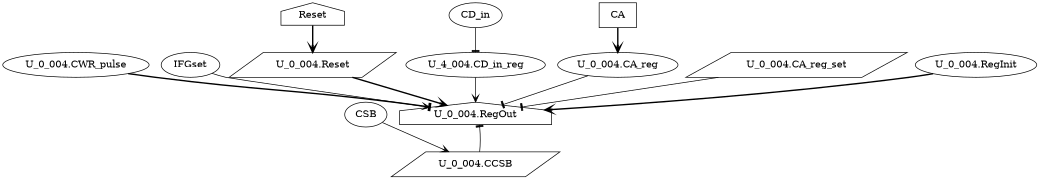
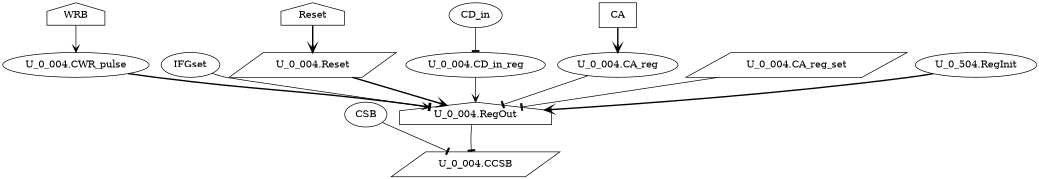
node "WRB": added
node "U_4_004.CD_in_reg": label "U_4_004.CD_in_reg" -> "U_0_004.CD_in_reg"
node "U_0_004.RegInit": label "U_0_004.RegInit" -> "U_0_504.RegInit"
edge "CSB" -> "U_0_004.CCSB": arrowhead vee -> tee
edge "U_0_004.CCSB" -> "U_0_004.RegOut": reversed
